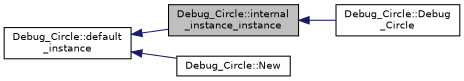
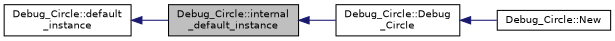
node "Debug_Circle::internal _instance_instance": label "Debug_Circle::internal _instance_instance" -> "Debug_Circle::internal _default_instance"
edge "Debug_Circle::New" -> "Debug_Circle::default _instance": now "Debug_Circle::New" -> "Debug_Circle::Debug _Circle"
